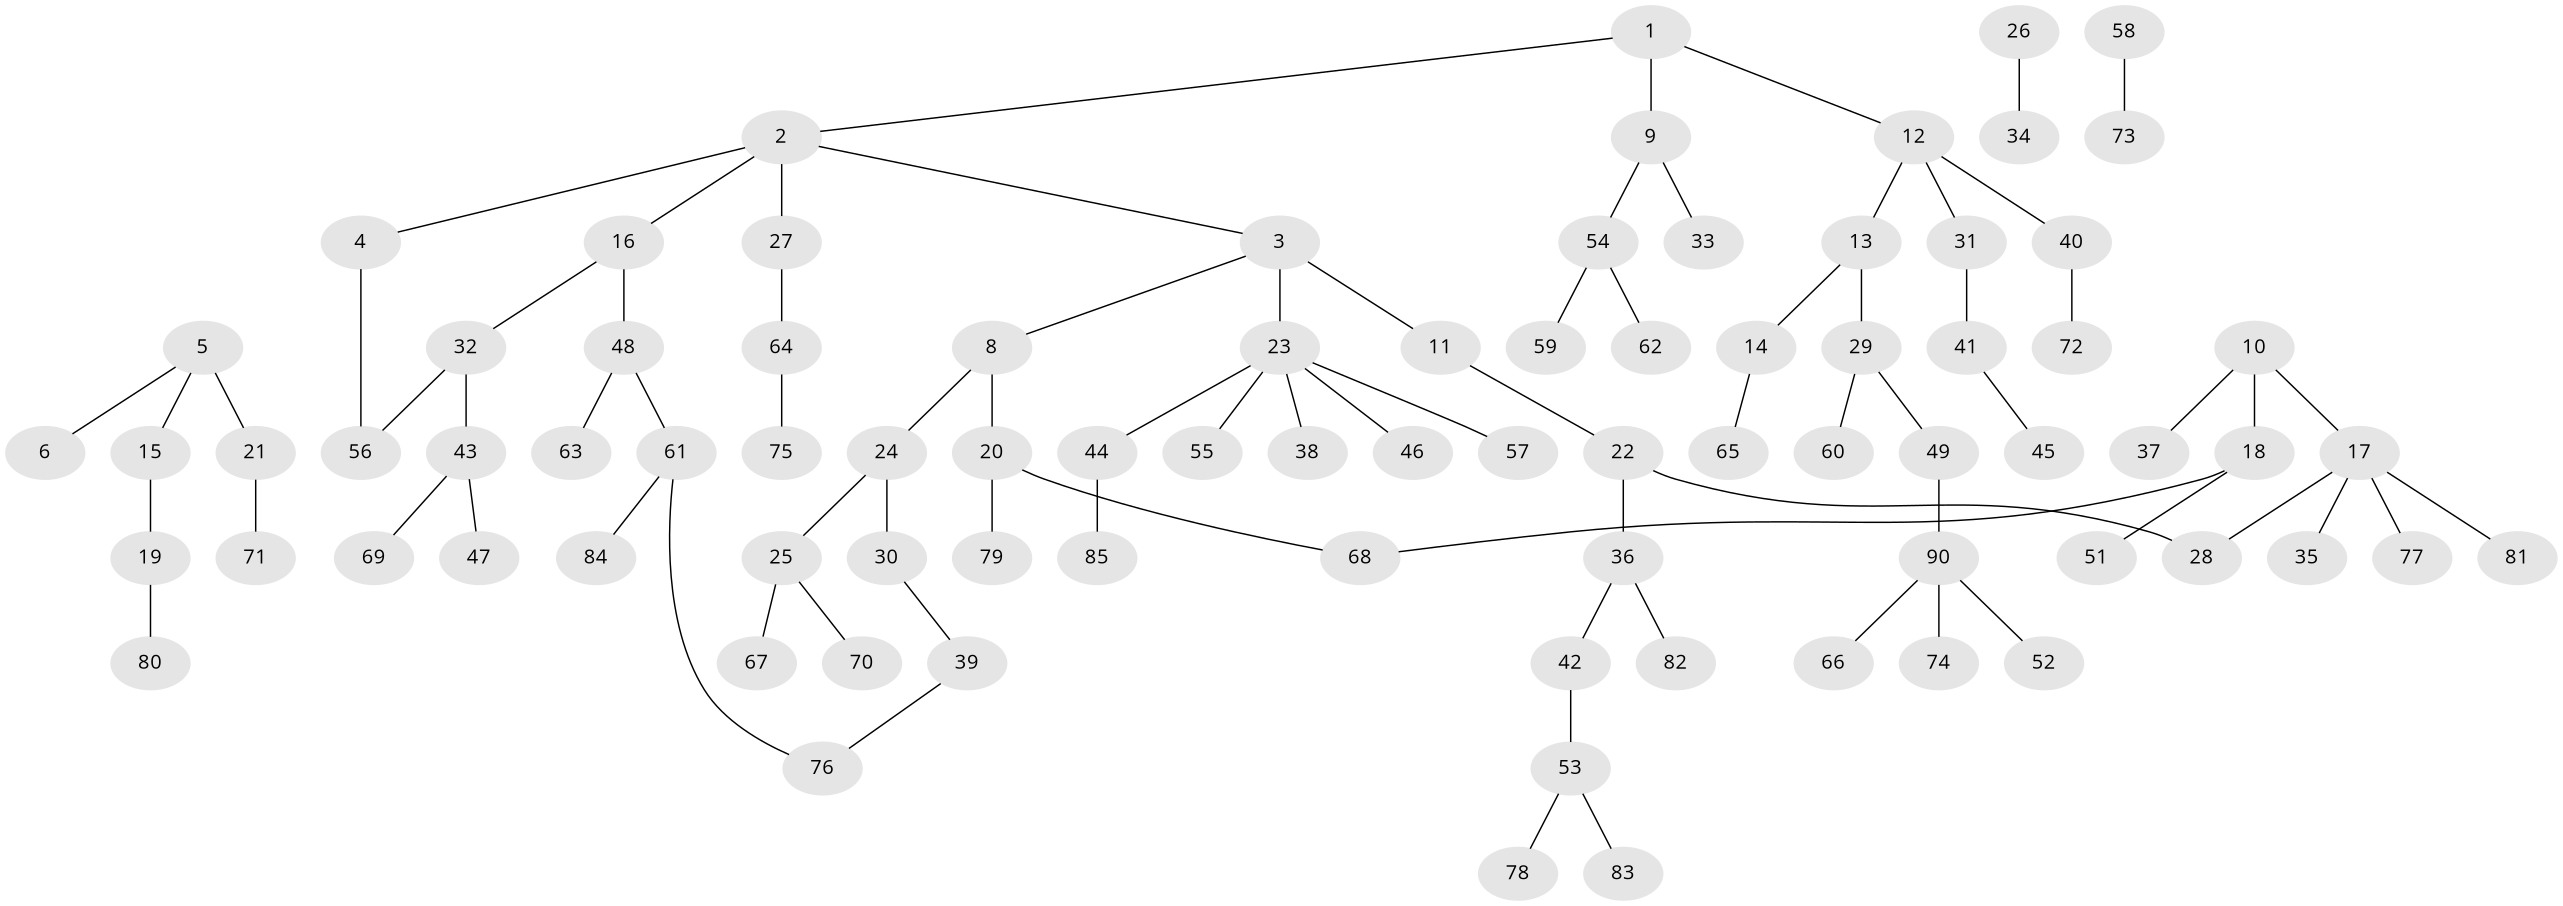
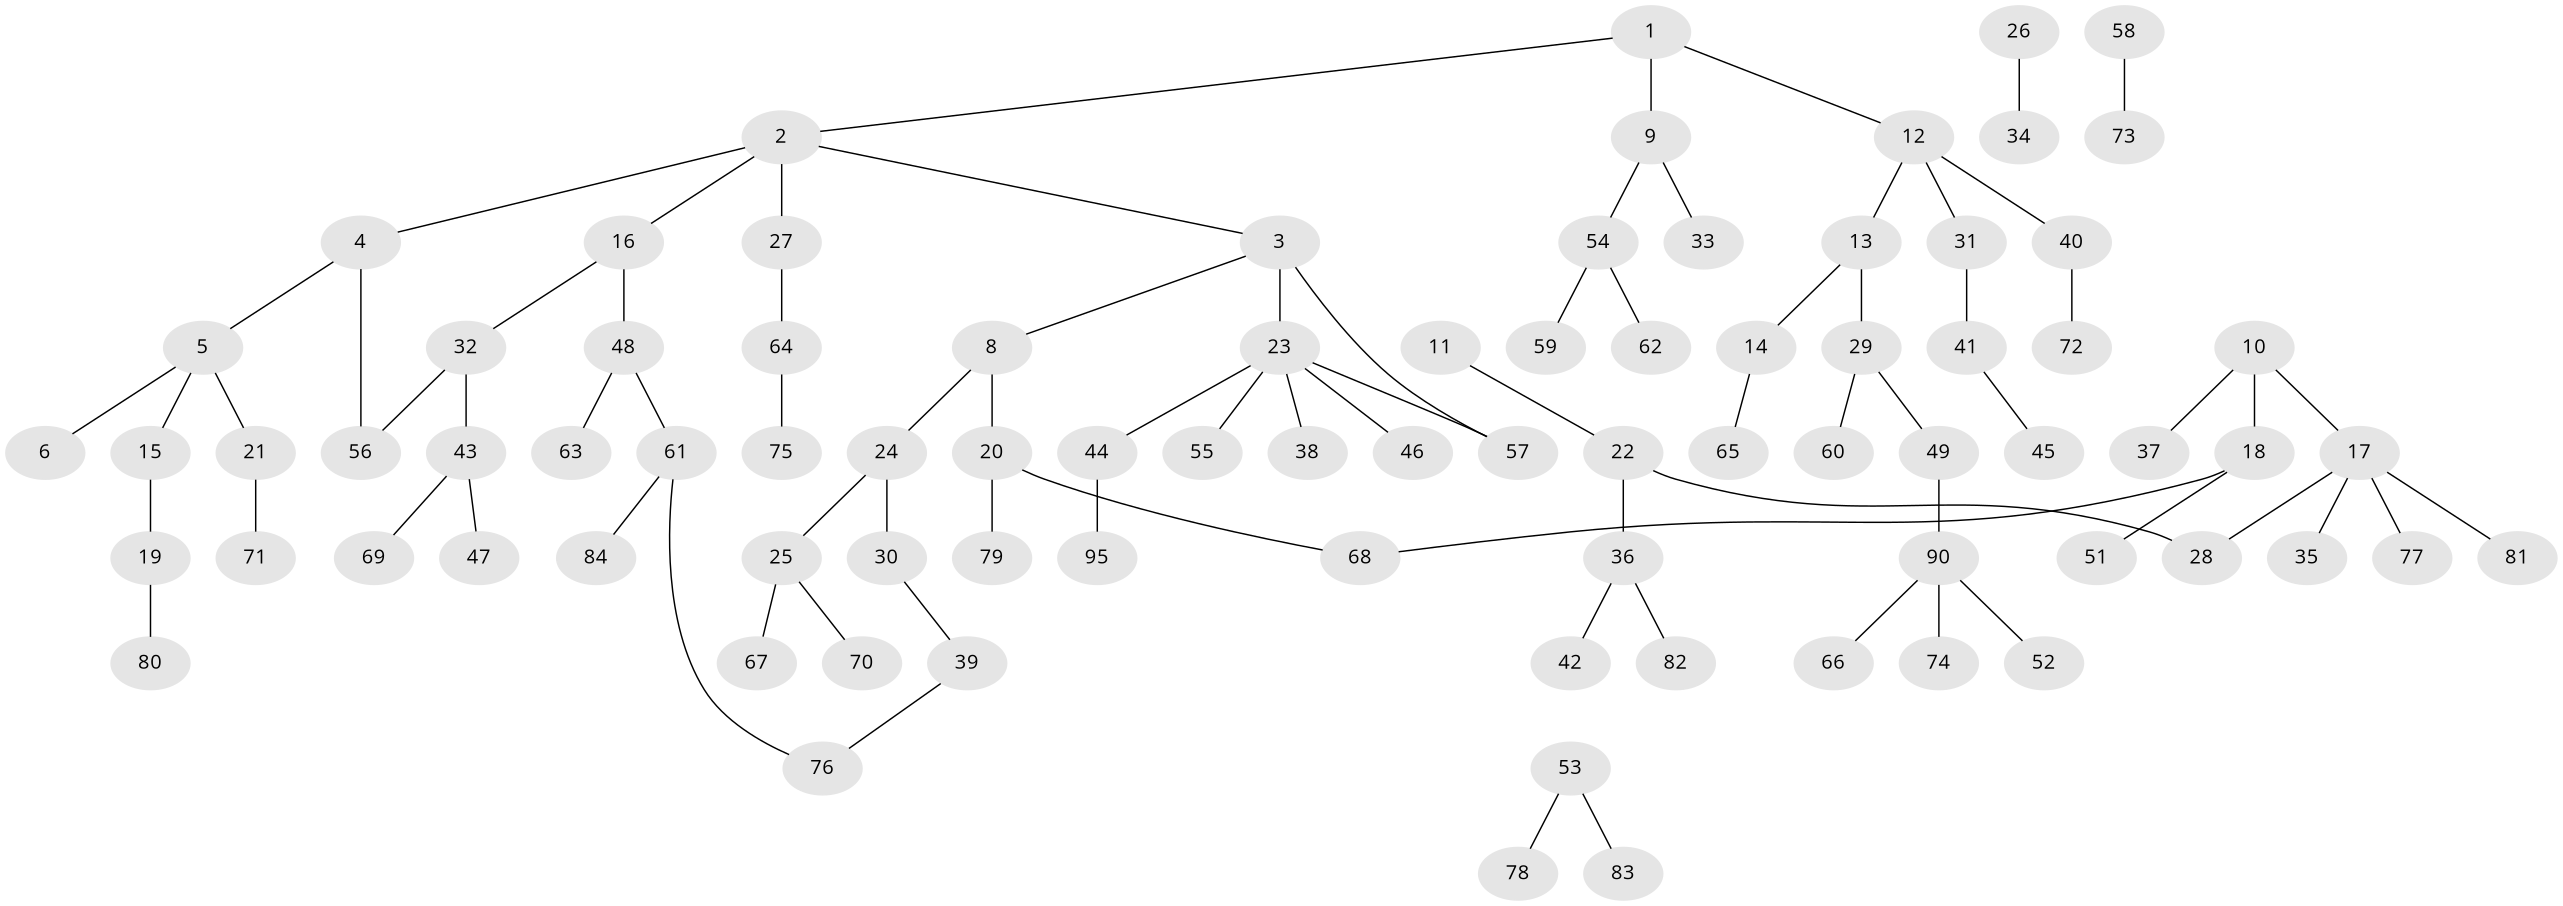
edge "4" -- "5": added
edge "3" -- "11": now "3" -- "57"
node "85": label "85" -> "95"
edge "42" -- "53": removed
